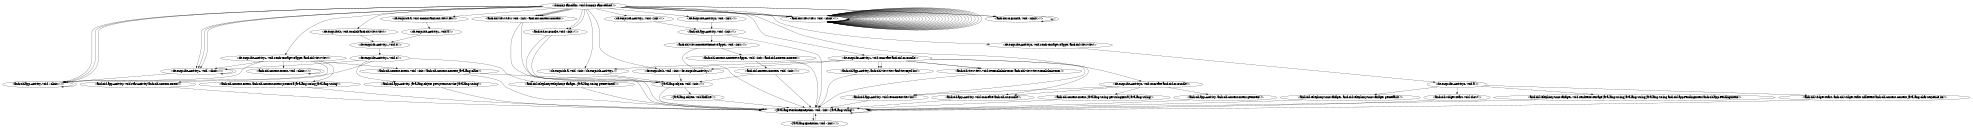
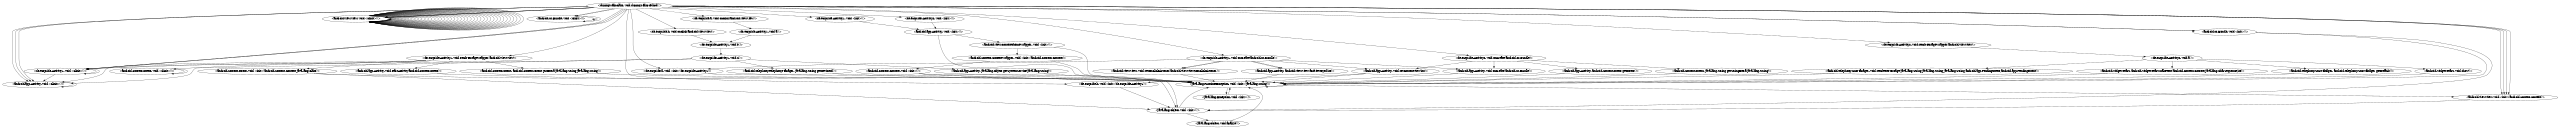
edge "<de.ecspride.Activity1: void onCreate(android.os.Bundle)>" -> "<de.ecspride.b: void <init>(de.ecspride.Activity1)>": now "<android.app.Activity: void setContentView(int)>" -> "<de.ecspride.b: void <init>(de.ecspride.Activity1)>"
edge "<android.view.View: void <init>(android.content.Context)>" -> "<java.lang.RuntimeException: void <init>(java.lang.String)>": reversed
